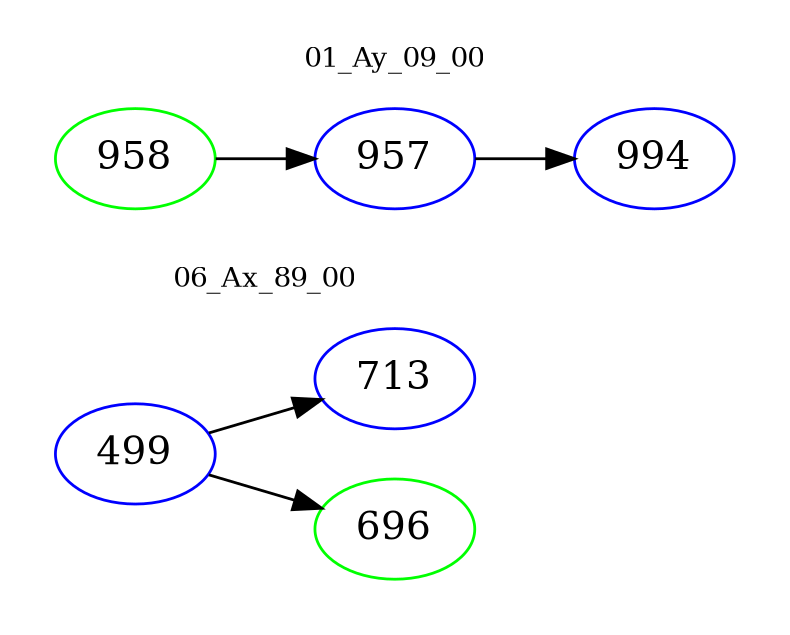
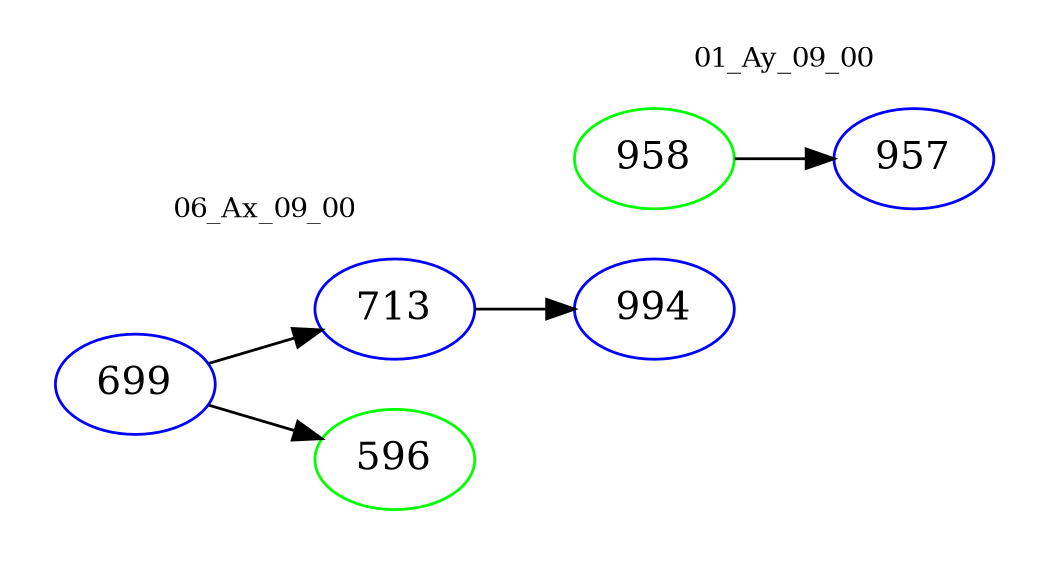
edge "957" -> "994": now "713" -> "994"
cluster "06_Ax_89_00": label "06_Ax_89_00" -> "06_Ax_09_00"
node "499": label "499" -> "699"
node "696": label "696" -> "596"
